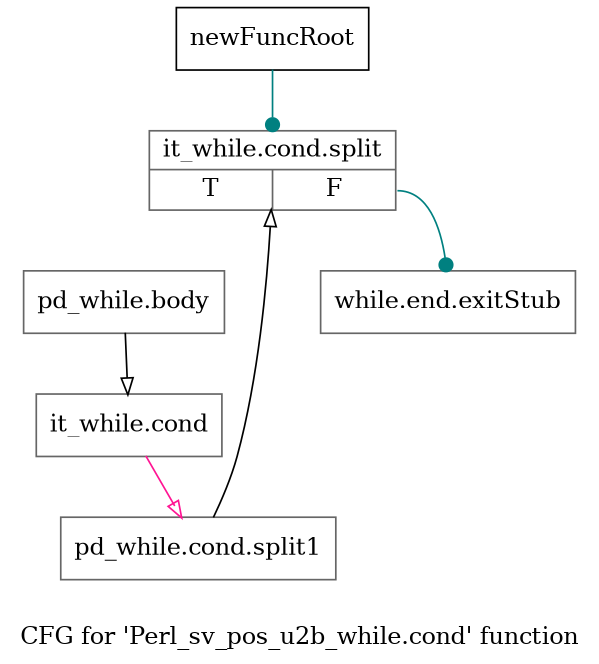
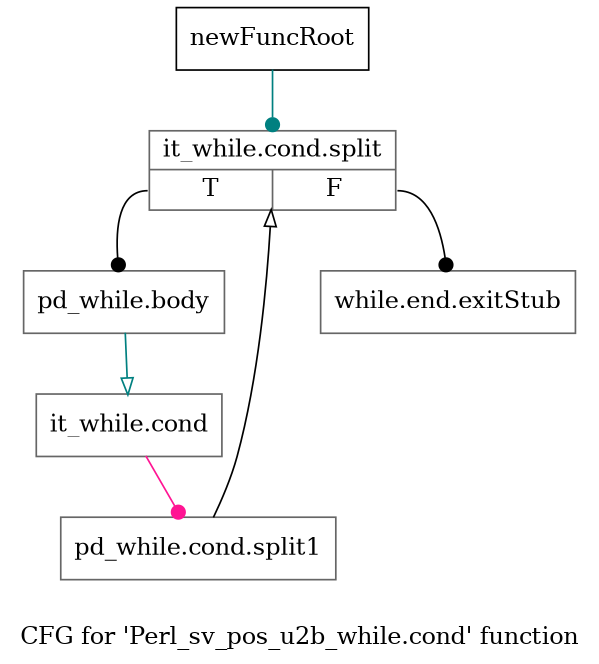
edge "it_while.cond.split" -> "while.end.exitStub": color teal -> black
edge "it_while.cond.split" -> "pd_while.body": added
edge "pd_while.body" -> "it_while.cond": color black -> teal
edge "it_while.cond" -> "pd_while.cond.split1": arrowhead onormal -> dot
